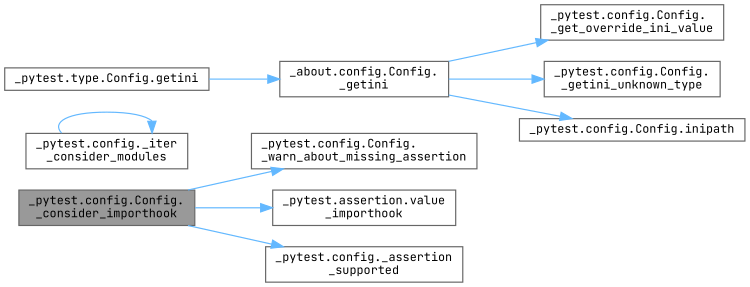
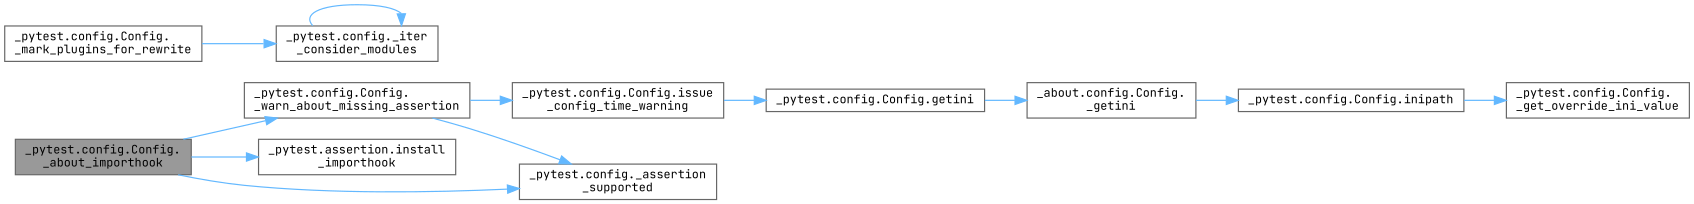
node "_pytest.config.Config. _mark_plugins_for_rewrite": added
edge "_about.config.Config. _getini" -> "_pytest.config.Config. _get_override_ini_value": now "_pytest.config.Config.inipath" -> "_pytest.config.Config. _get_override_ini_value"
node "_pytest.type.Config.getini": label "_pytest.type.Config.getini" -> "_pytest.config.Config.getini"
node "_pytest.config.Config. _getini_unknown_type": removed
node "_pytest.config.Config.issue _config_time_warning": added
edge "_pytest.config.Config. _warn_about_missing_assertion" -> "_pytest.config._assertion _supported": added
node "_pytest.config.Config. _consider_importhook": label "_pytest.config.Config. _consider_importhook" -> "_pytest.config.Config. _about_importhook"
node "_pytest.assertion.value _importhook": label "_pytest.assertion.value _importhook" -> "_pytest.assertion.install _importhook"
